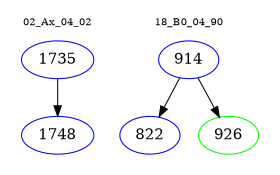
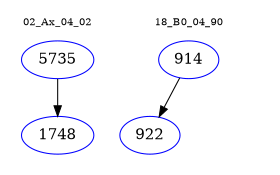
node "1735": label "1735" -> "5735"
node "822": label "822" -> "922"
node "926": removed
